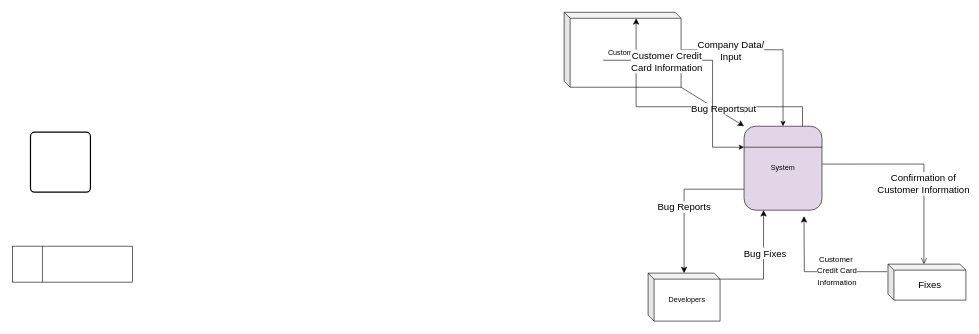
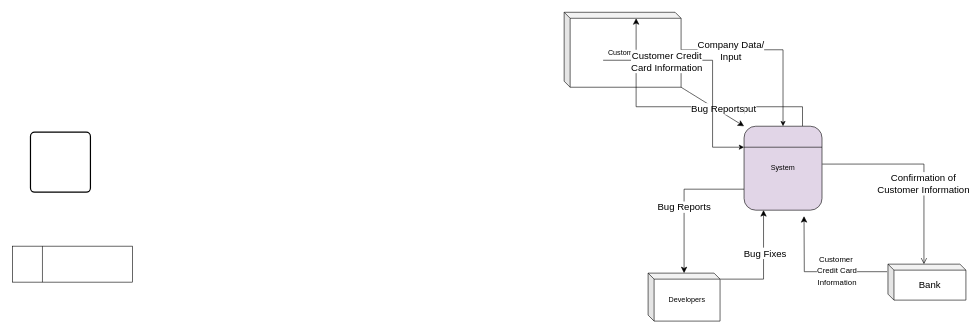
node "Fixes": label "Fixes" -> "Bank"
